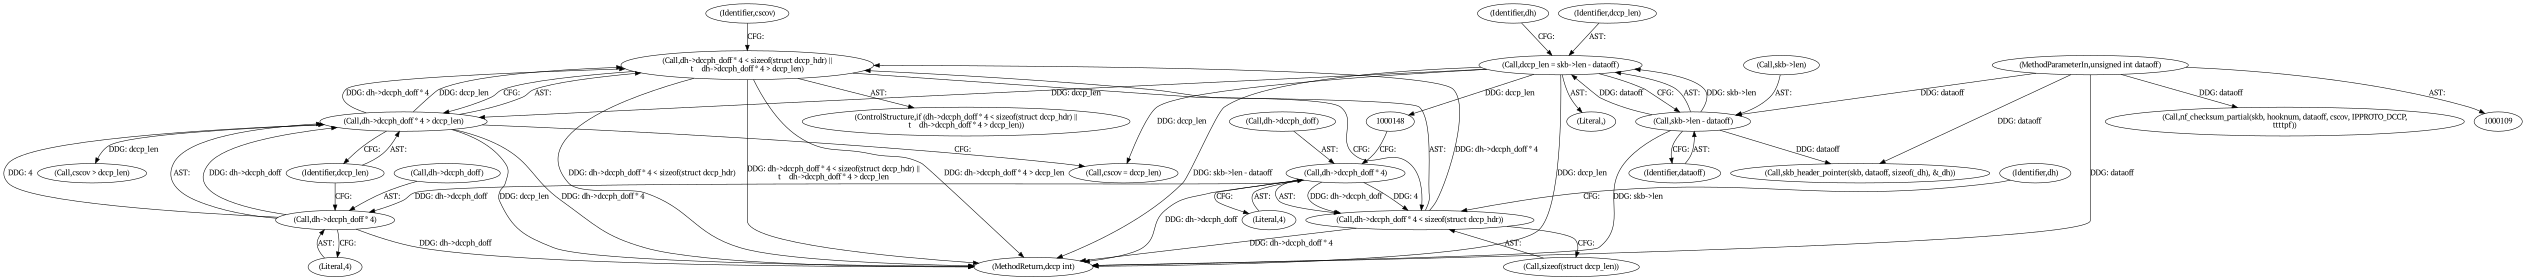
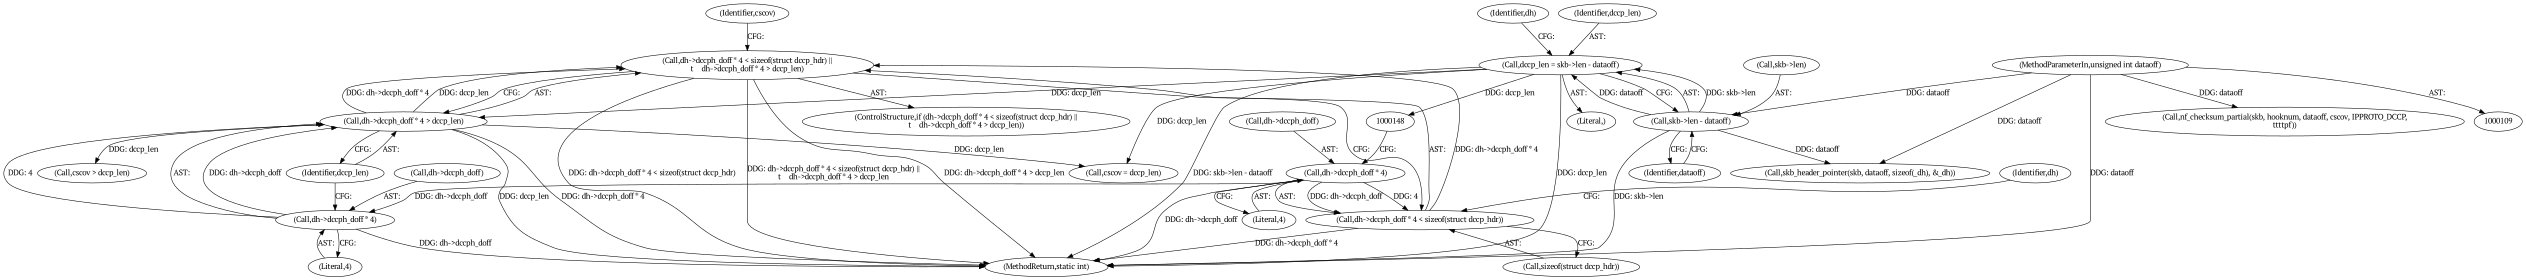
edge "(Call,dh->dccph_doff * 4 > dccp_len)" -> "(Call,cscov = dccp_len)": label "CFG: " -> "DDG: dccp_len"
edge "(Identifier,dataoff)" -> "(Call,skb->len - dataoff)": label "AST: " -> "CFG: "
node "(MethodReturn,dccp int)": label "(MethodReturn,dccp int)" -> "(MethodReturn,static int)"
node "(Call,sizeof(struct dccp_len))": label "(Call,sizeof(struct dccp_len))" -> "(Call,sizeof(struct dccp_hdr))"
